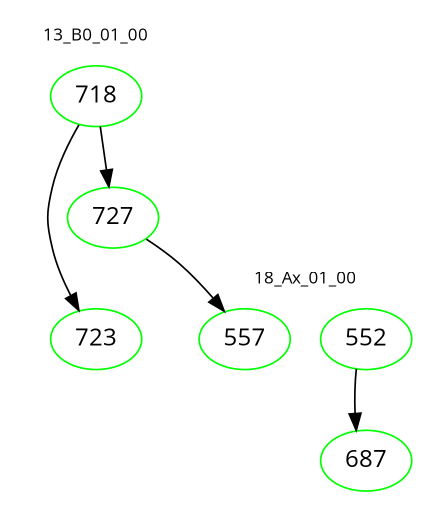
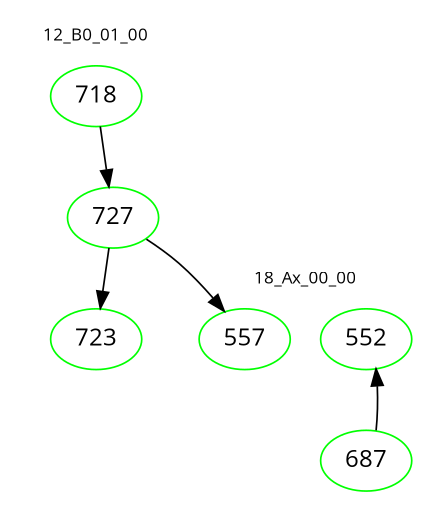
cluster "13_B0_01_00": label "13_B0_01_00" -> "12_B0_01_00"
edge "718" -> "723": now "727" -> "723"
cluster "18_Ax_01_00": label "18_Ax_01_00" -> "18_Ax_00_00"
edge "552" -> "687": reversed
